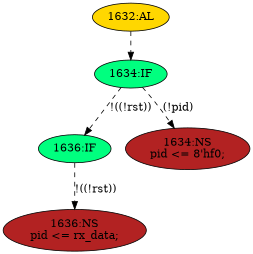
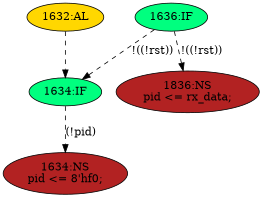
edge "1634:IF" -> "1636:IF": reversed
node "1636:NS pid <= rx_data;": label "1636:NS pid <= rx_data;" -> "1836:NS pid <= rx_data;"
